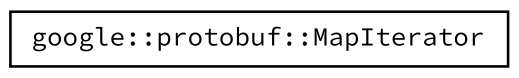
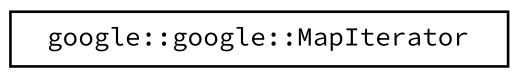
node "google::protobuf::MapIterator": label "google::protobuf::MapIterator" -> "google::google::MapIterator"
